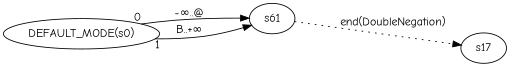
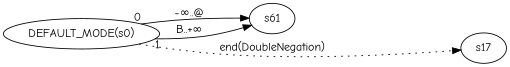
edge "s61" -> "s17": now "DEFAULT_MODE(s0)" -> "s17"
